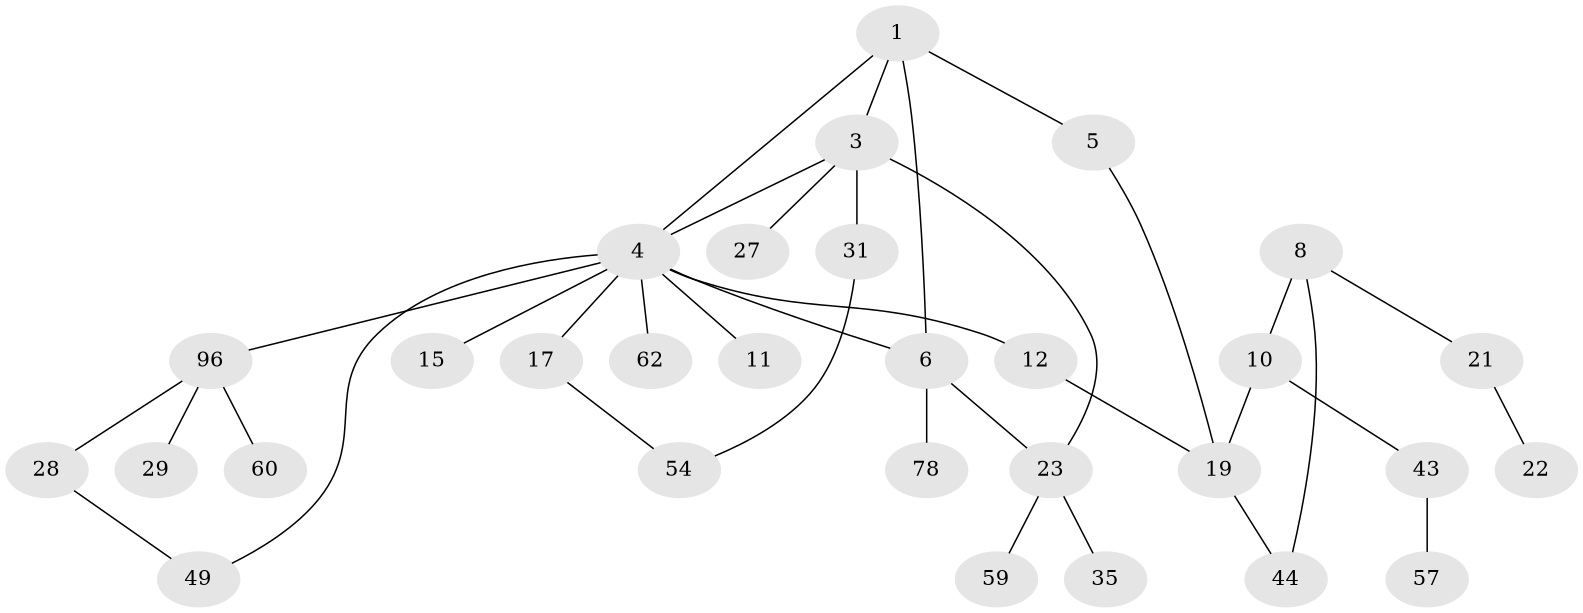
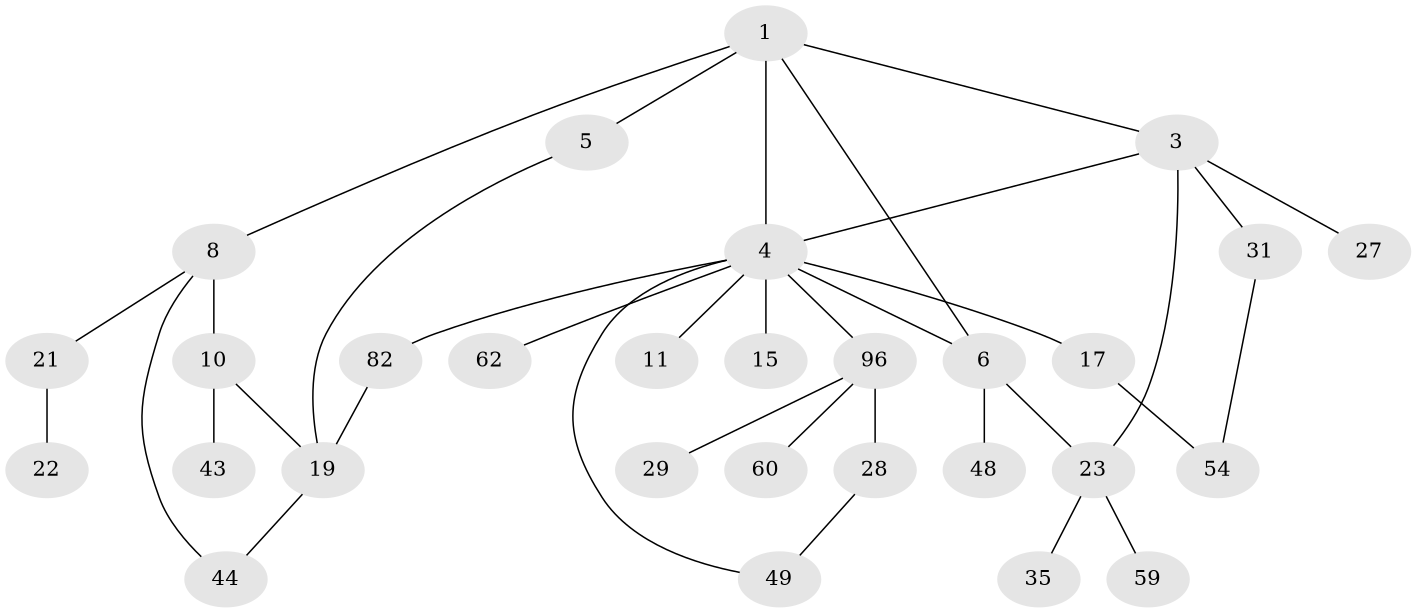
edge "1" -- "8": added
node "12": label "12" -> "82"
node "78": label "78" -> "48"
node "57": removed
